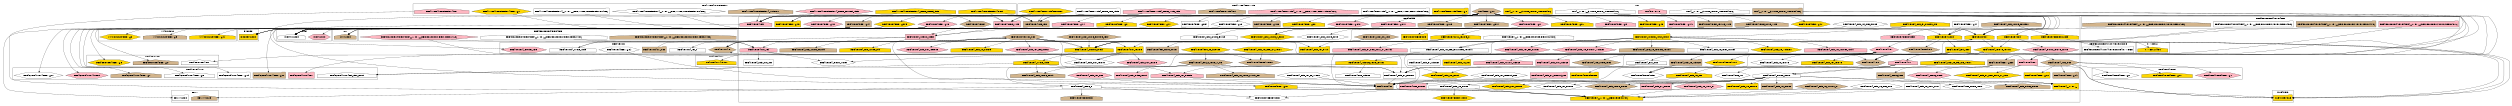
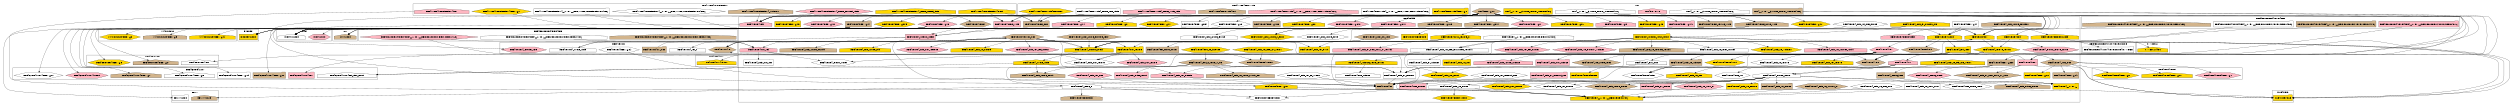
edge "POE::Wheel::ReadWrite::__ANON__[POE/Wheel/ReadWrite.pm:231]" -> "POE::Kernel::BEGIN@15": now "POE::Wheel::ReadWrite::__ANON__[POE/Wheel/ReadWrite.pm:231]" -> "POE::Kernel::select_pause_write"
node "POE::Kernel::safe_read": label "POE::Kernel::safe_read" -> "POE::Kernel::select_read"
node "POE::Kernel::_data_unmask_initialize": label "POE::Kernel::_data_unmask_initialize" -> "POE::Kernel::_data_handle_initialize"
cluster "POE::Server::Array": label "POE::Server::Array" -> "POE::Queue::Array"
node "POE::Kernel::_data_ev_clear_alarm_by_name": fillcolor gold -> tan
node "POE::Loop::Select::BEGIN@9": fillcolor white -> gold
